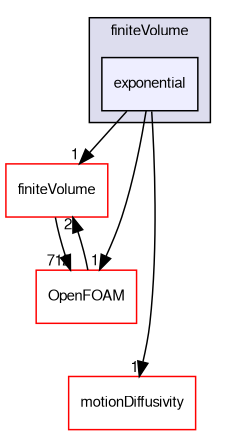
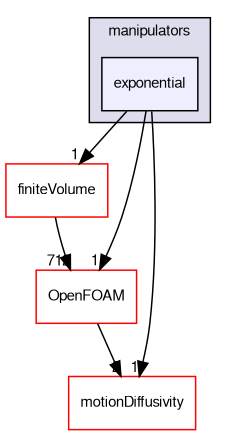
cluster "finiteVolume": label "finiteVolume" -> "manipulators"
edge "OpenFOAM" -> "finiteVolume": now "OpenFOAM" -> "motionDiffusivity"
